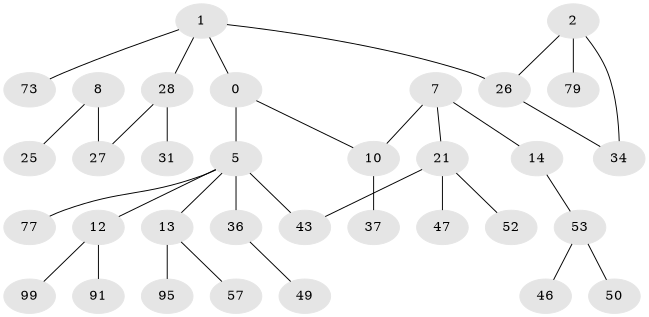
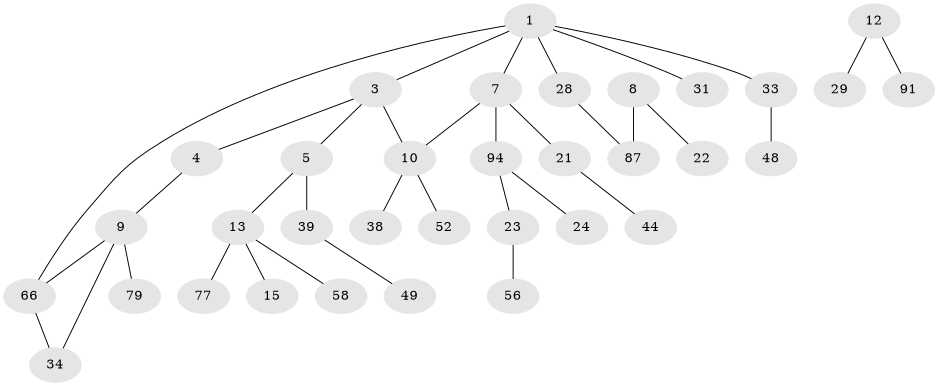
node "2": label "2" -> "9"
edge "1" -- "7": added
node "73": label "73" -> "33"
node "0": label "0" -> "3"
node "26": label "26" -> "66"
edge "28" -- "31": now "1" -- "31"
node "25": label "25" -> "22"
node "27": label "27" -> "87"
node "4": added
node "14": label "14" -> "94"
node "48": added
edge "5" -- "77": now "13" -- "77"
edge "5" -- "12": removed
edge "21" -- "52": now "10" -- "52"
node "36": label "36" -> "39"
node "43": removed
node "37": label "37" -> "38"
node "47": label "47" -> "44"
node "53": label "53" -> "23"
node "24": added
node "99": label "99" -> "29"
node "95": label "95" -> "15"
node "57": label "57" -> "58"
node "46": label "46" -> "56"
node "50": removed
